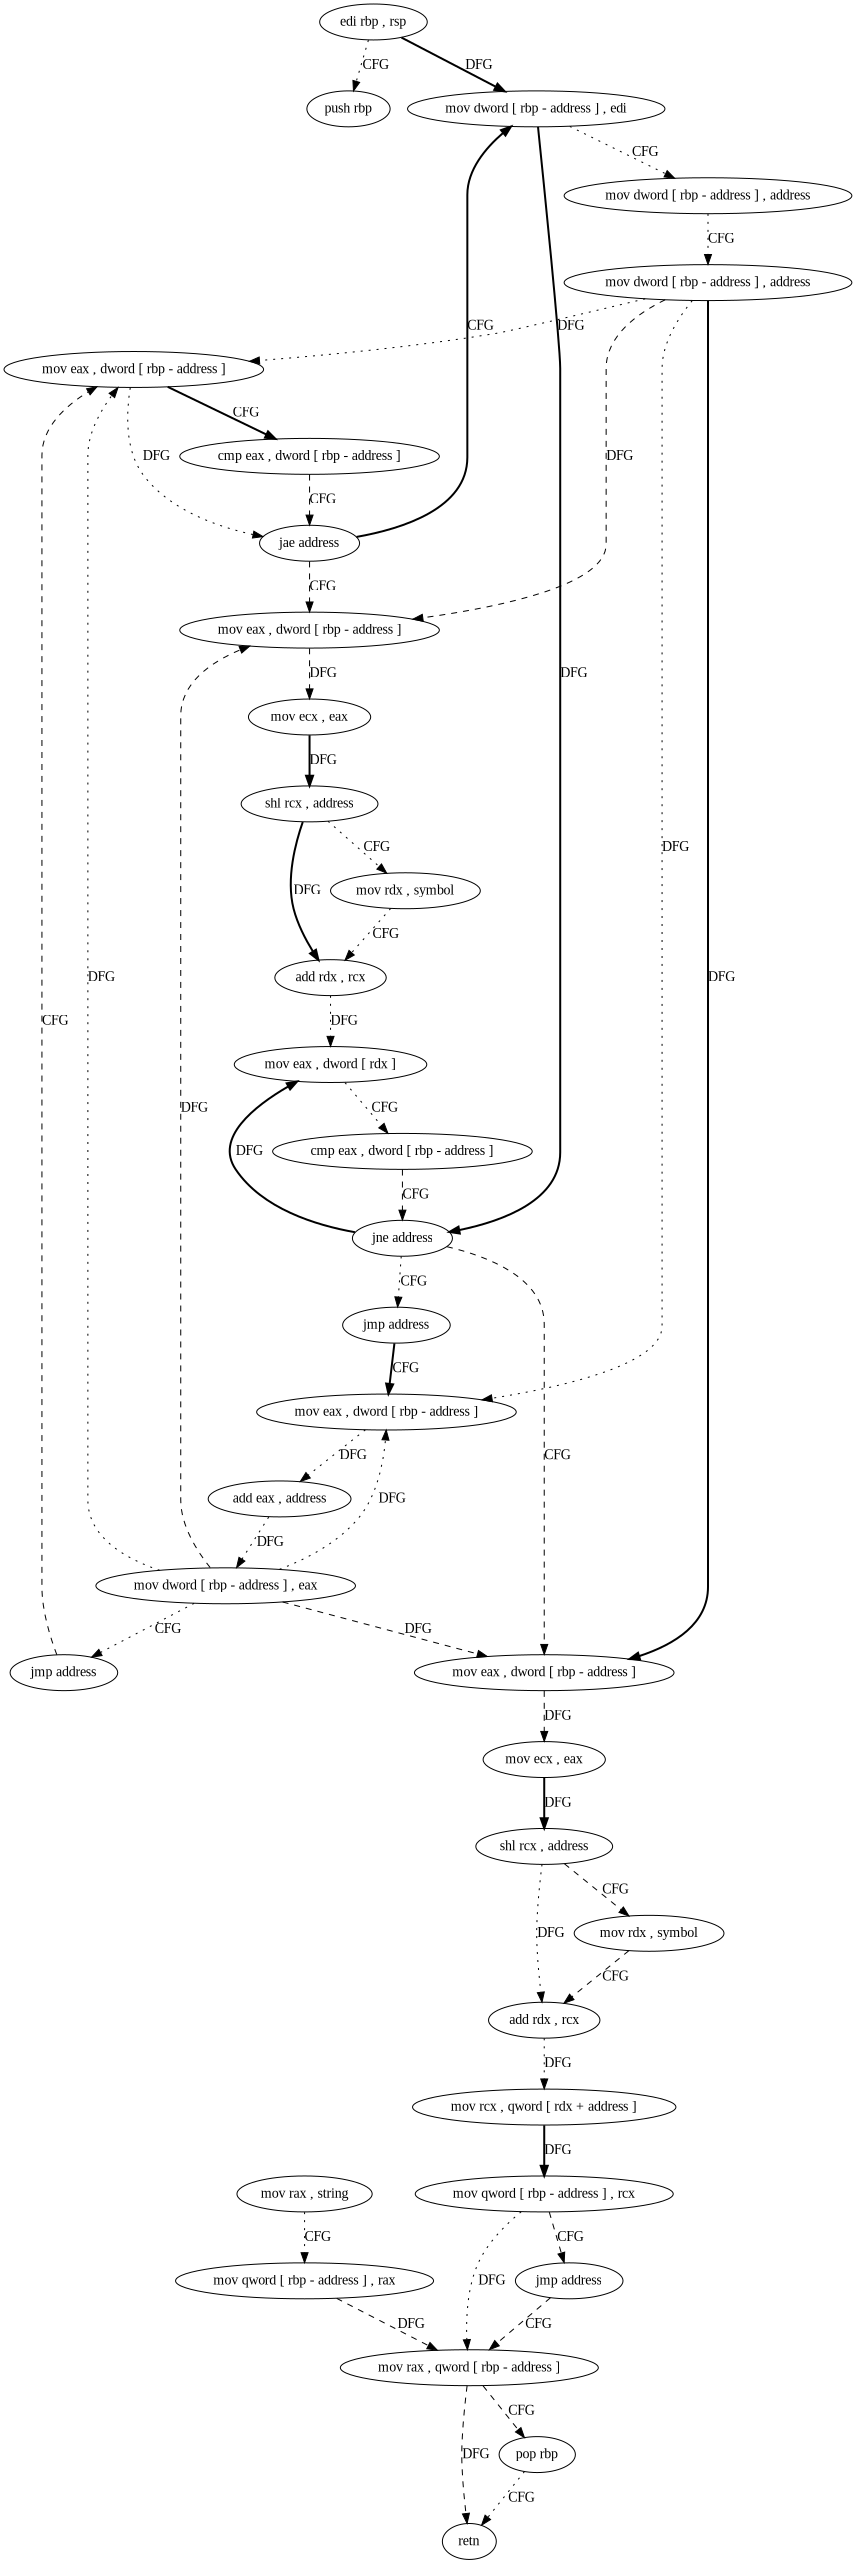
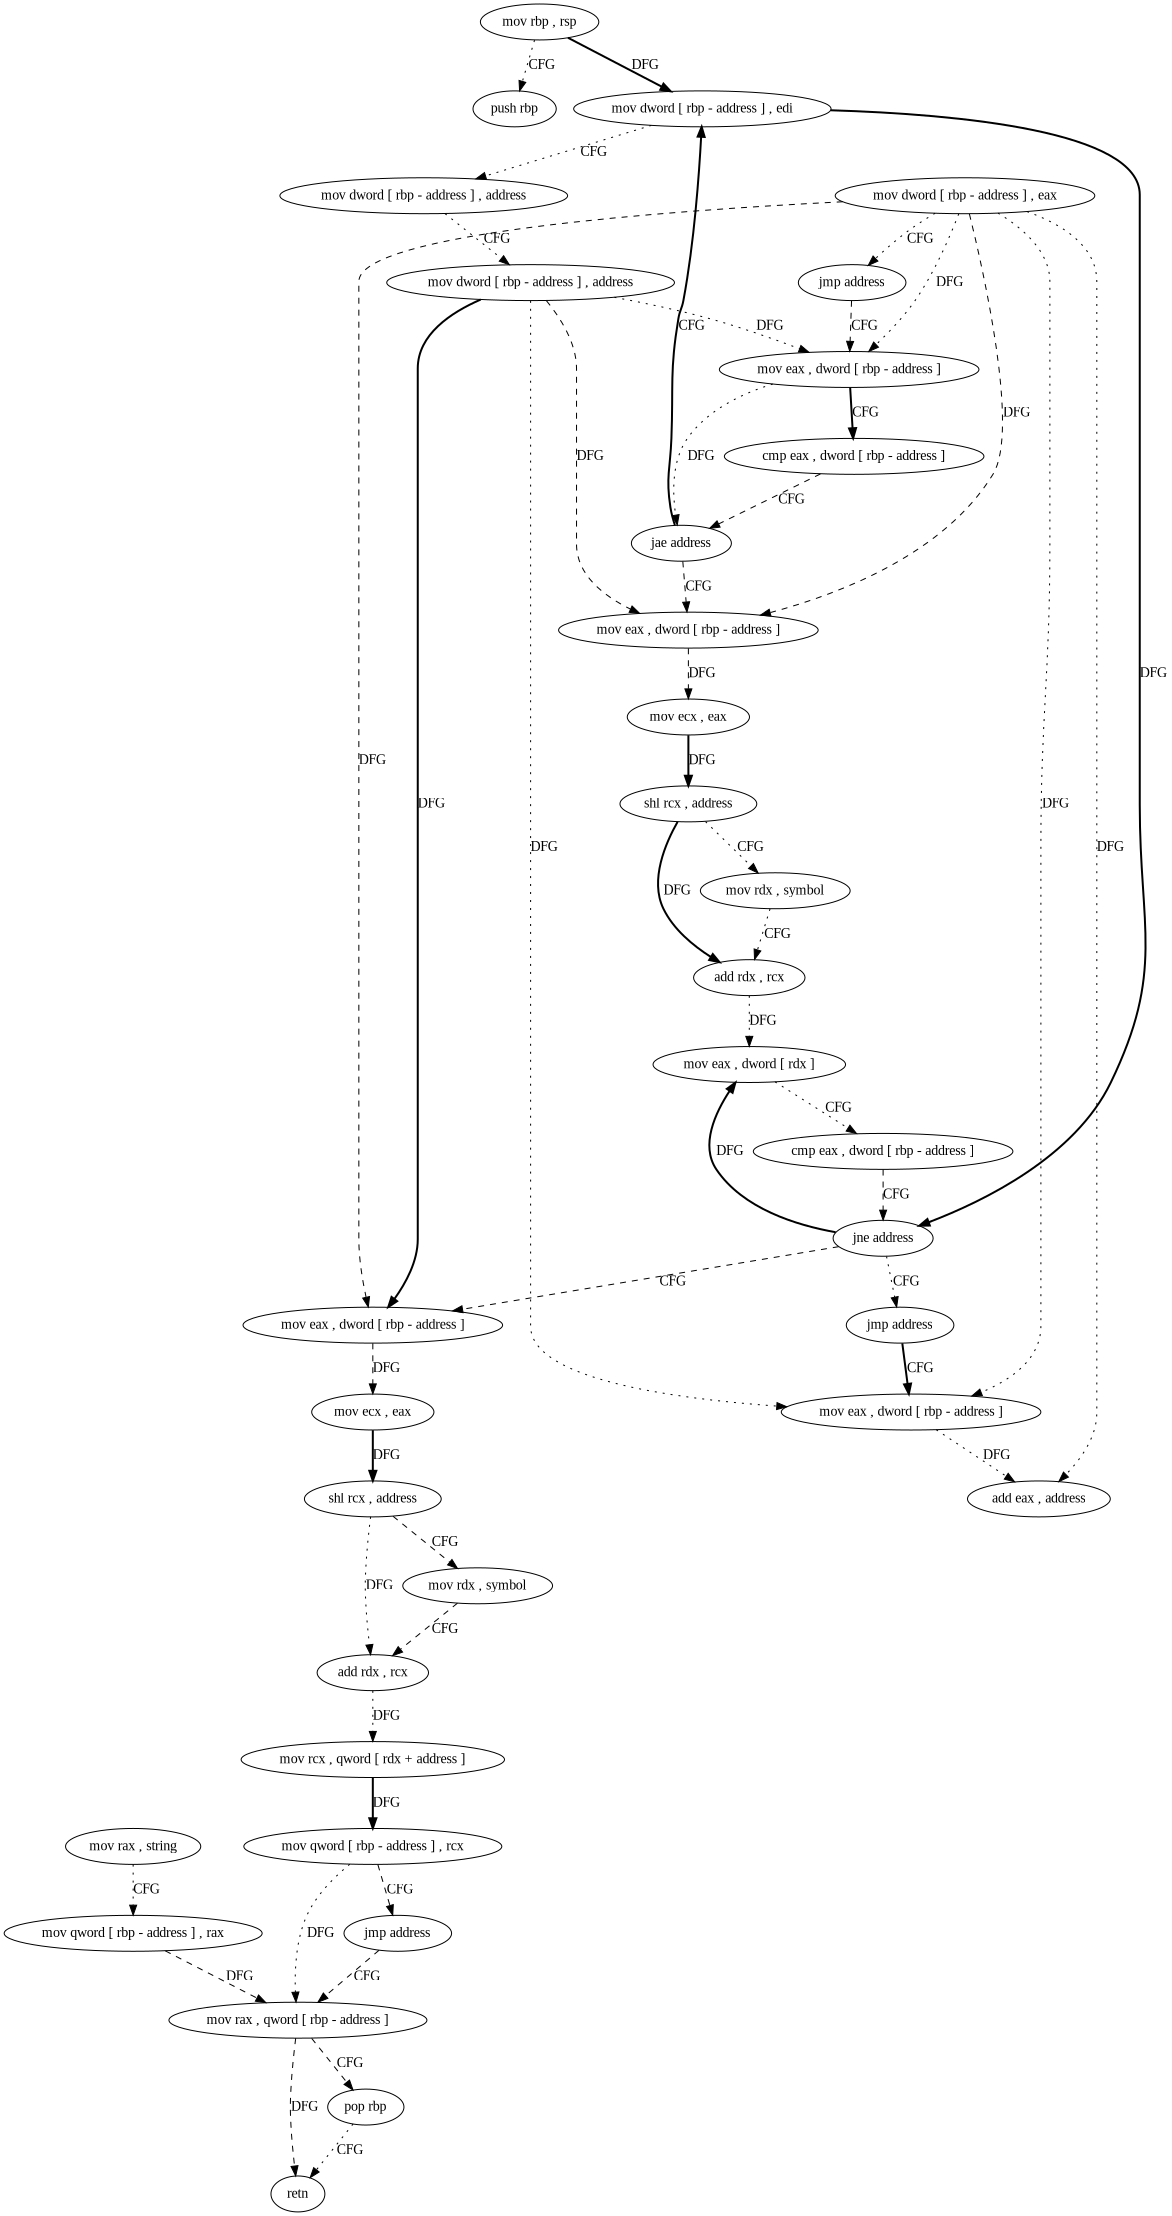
node "edi rbp , rsp": label "edi rbp , rsp" -> "mov rbp , rsp"
edge "add eax , address" -> "mov dword [ rbp - address ] , eax": reversed
